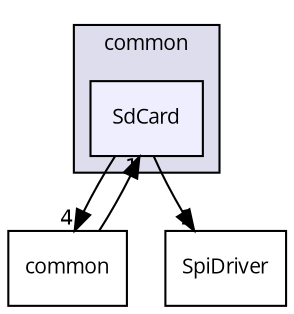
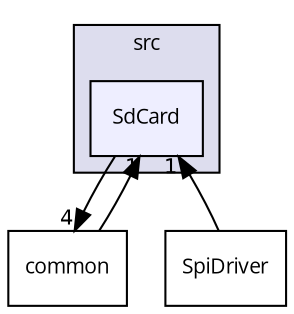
cluster "common": label "common" -> "src"
edge "SdCard" -> "SpiDriver": reversed
